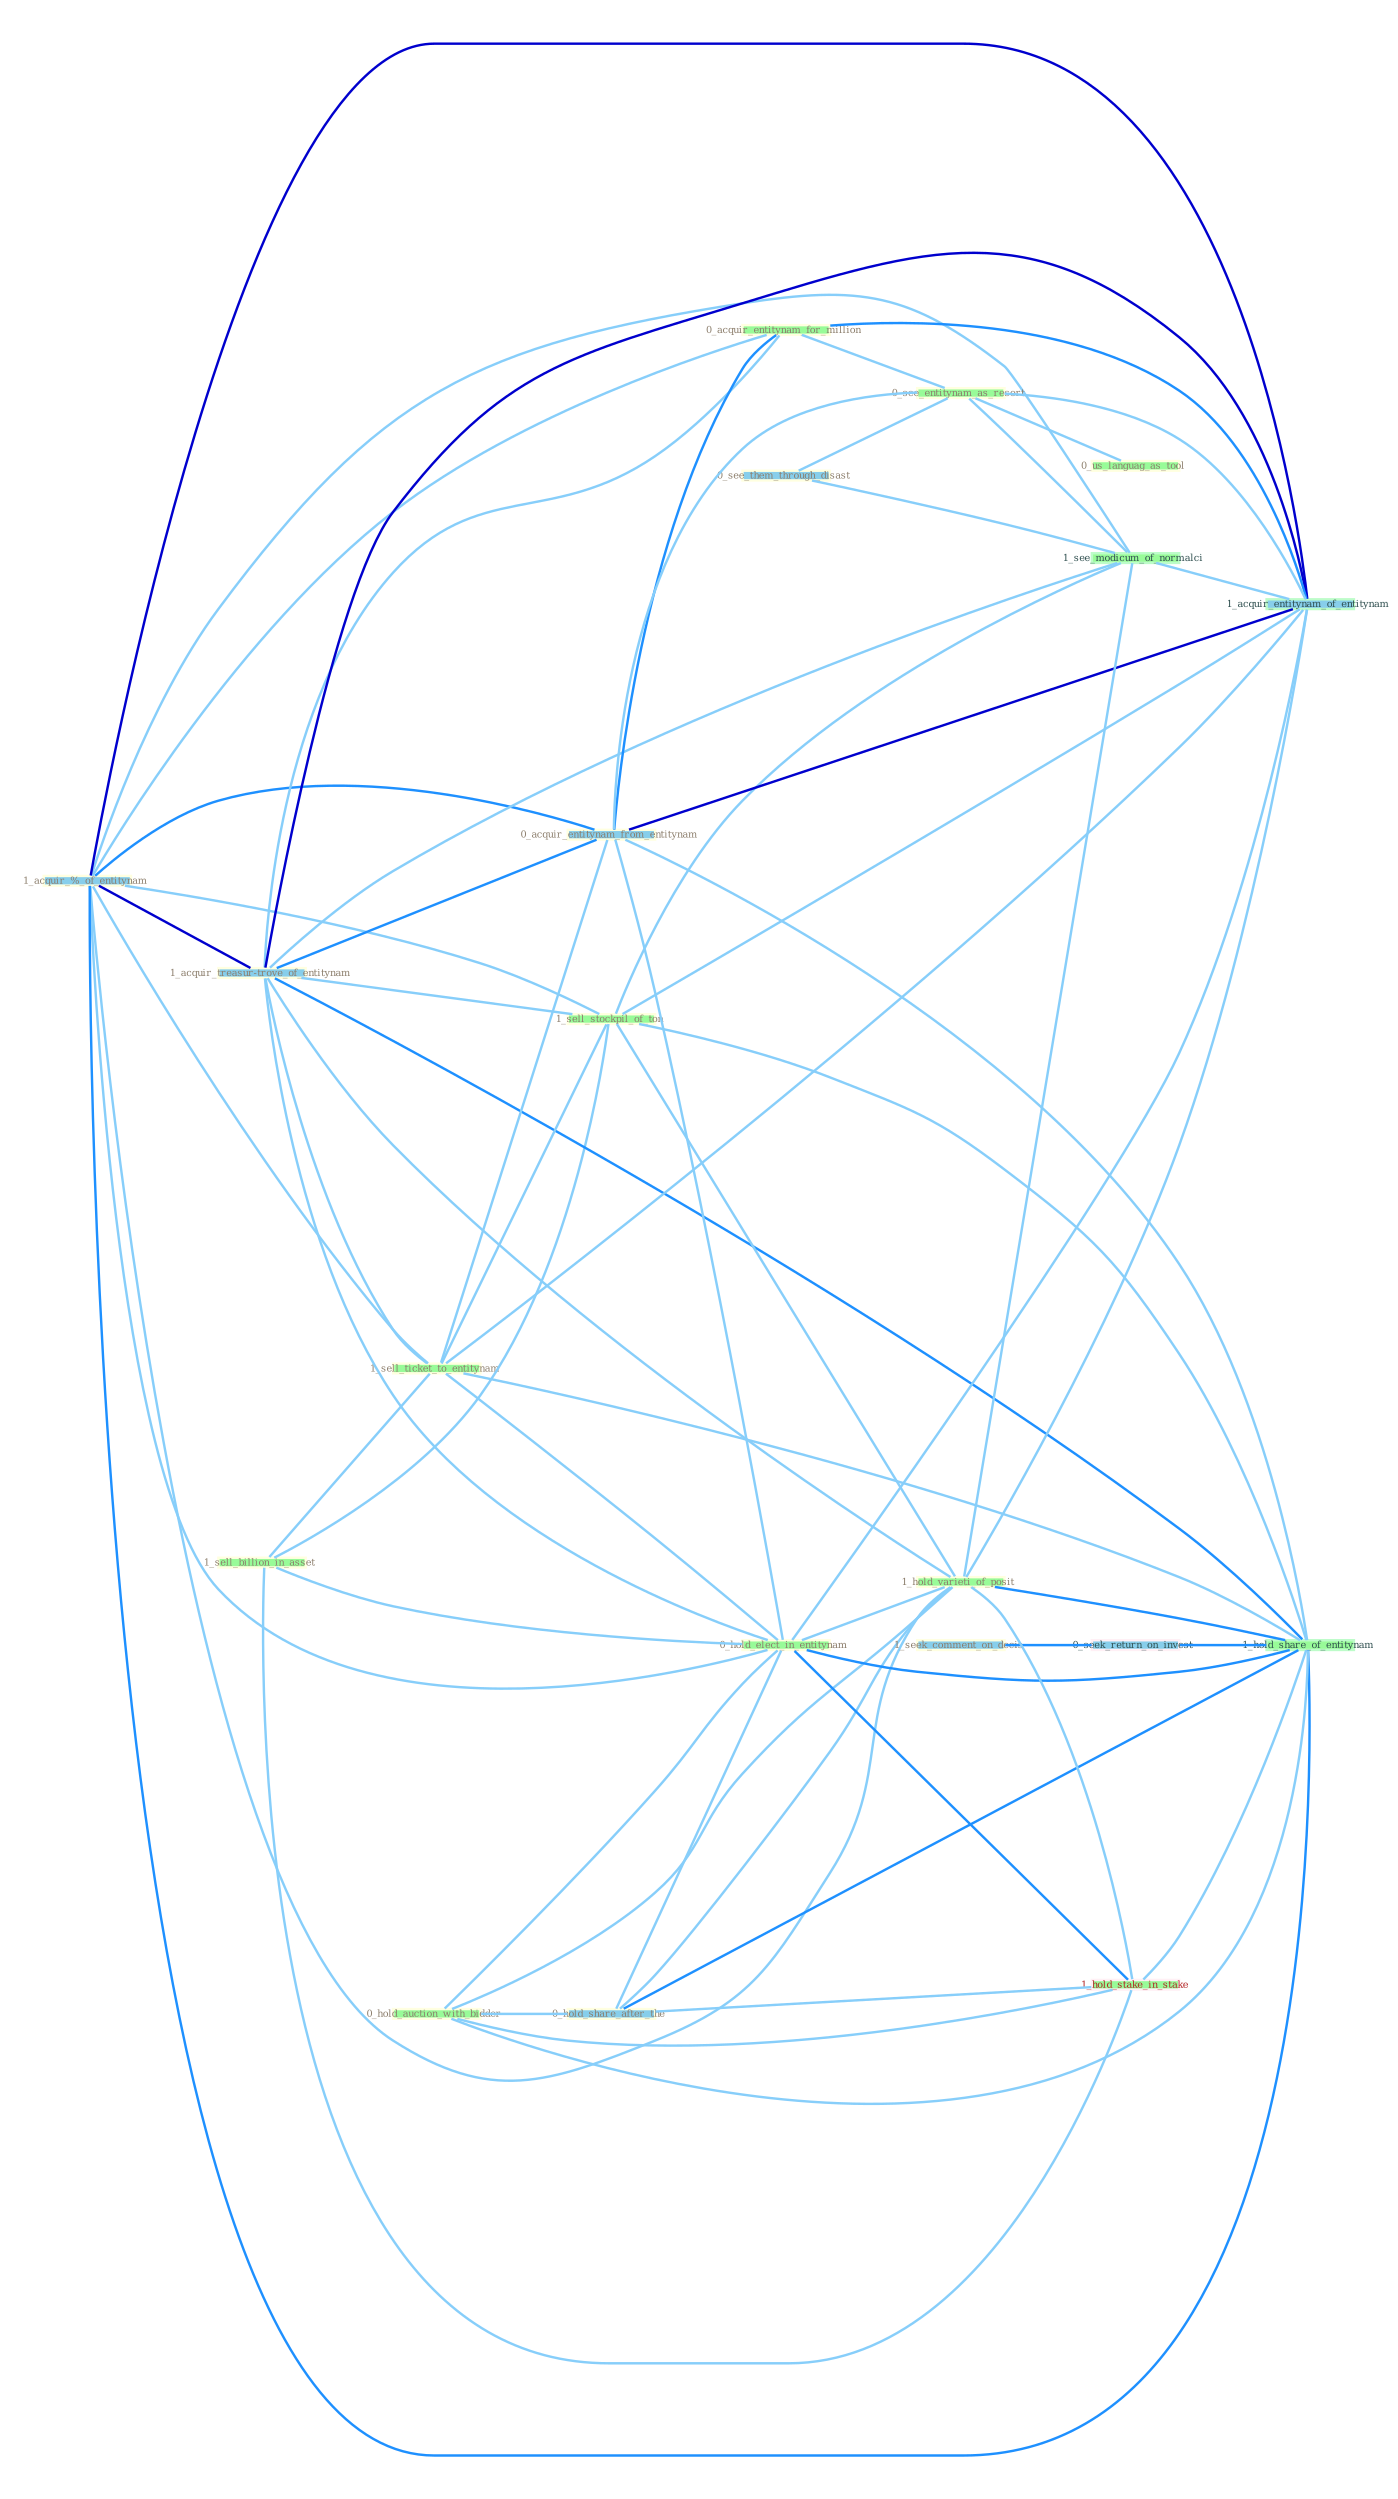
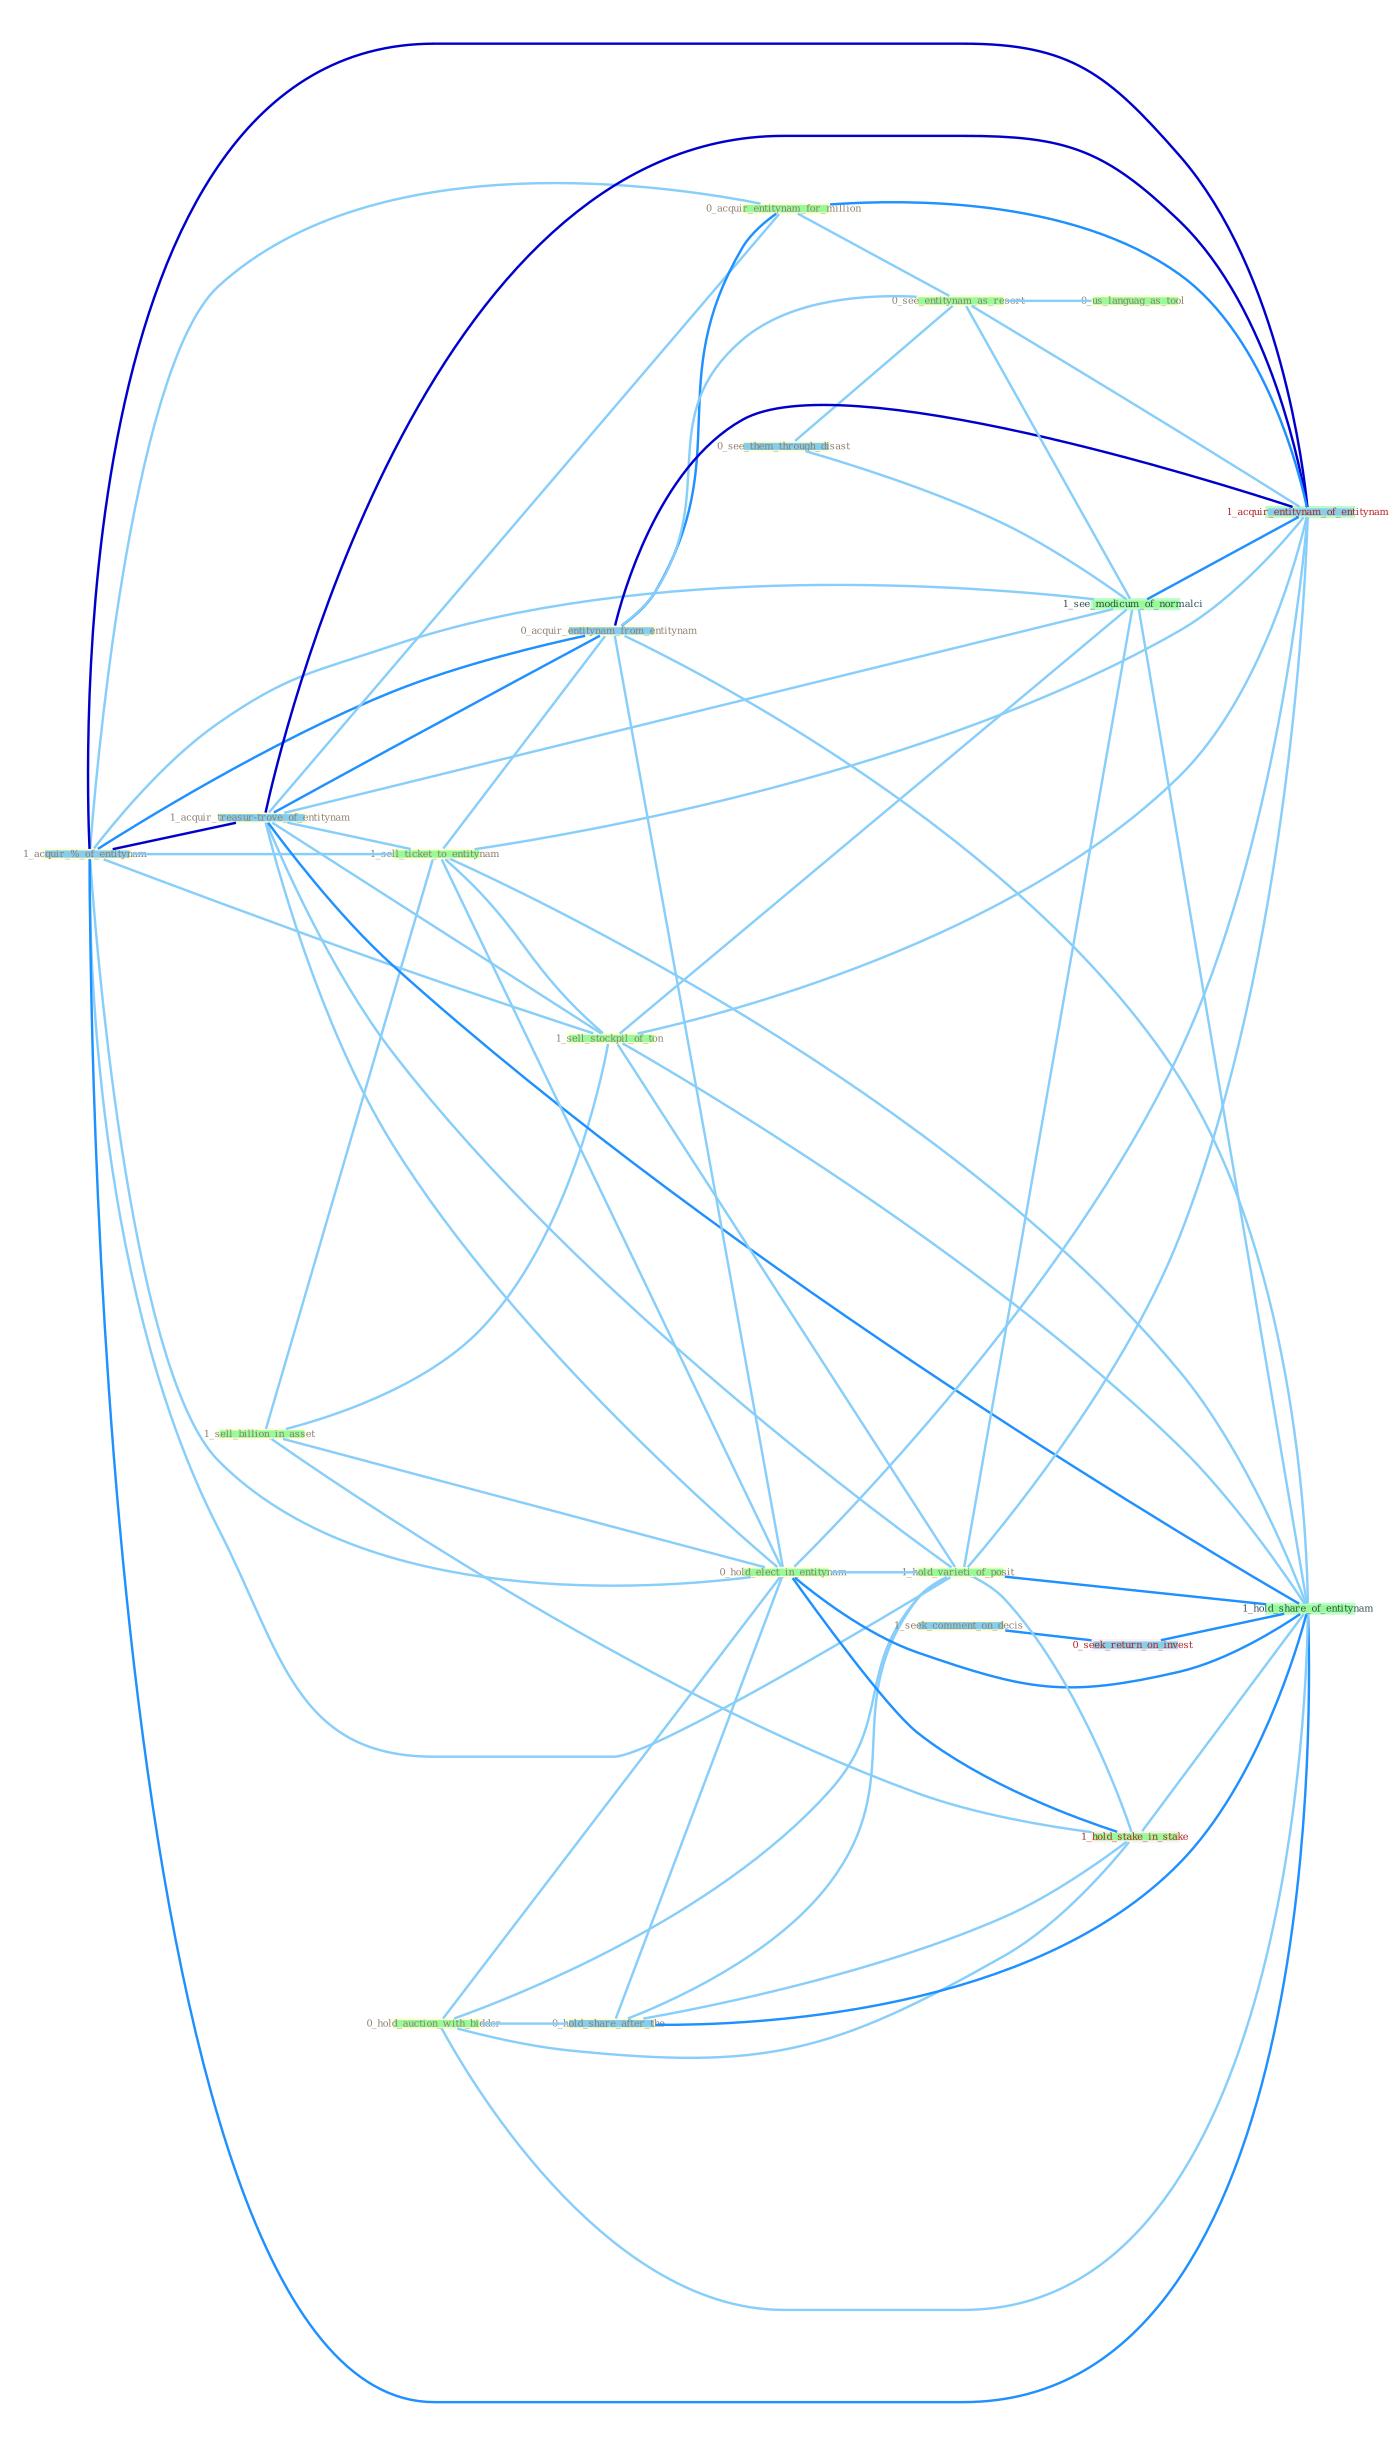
edge "1_see_modicum_of_normalci" -- "1_acquir_entitynam_of_entitynam": color #87cefa -> #1e90ff
node "1_acquir_entitynam_of_entitynam": fontcolor #2f4f4f -> #b22222
edge "1_see_modicum_of_normalci" -- "1_hold_share_of_entitynam": added
node "0_seek_return_on_invest": fontcolor #2f4f4f -> #b22222
